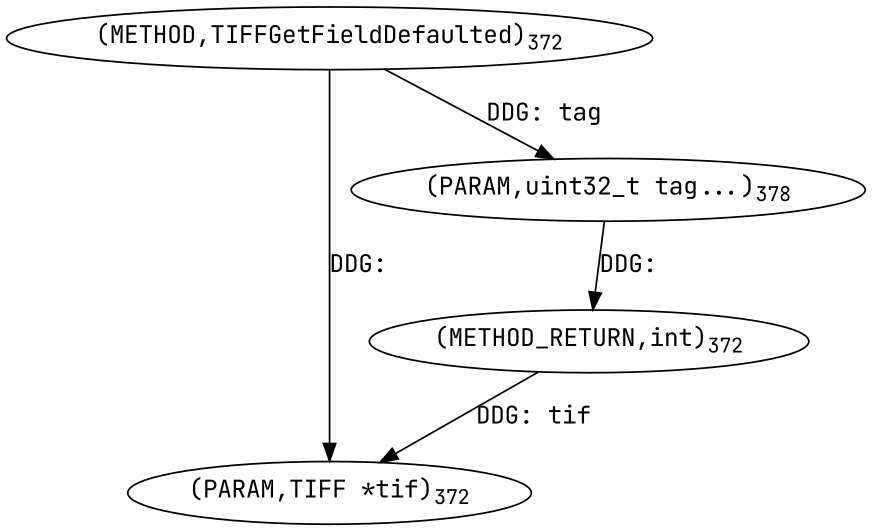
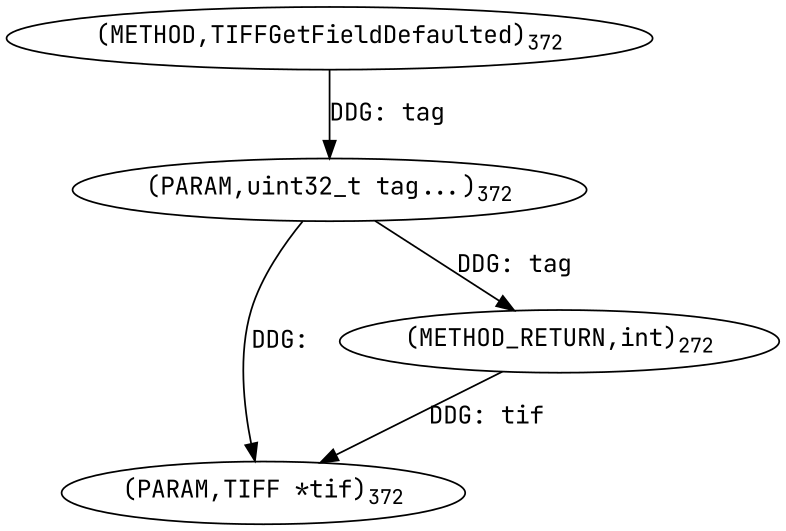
node "(PARAM,uint32_t tag...)": text "378" -> "372"
edge "(METHOD,TIFFGetFieldDefaulted)" -> "(PARAM,TIFF *tif)": now "(PARAM,uint32_t tag...)" -> "(PARAM,TIFF *tif)"
edge "(PARAM,uint32_t tag...)" -> "(METHOD_RETURN,int)": label "DDG: " -> "DDG: tag"
node "(METHOD_RETURN,int)": text "372" -> "272"
